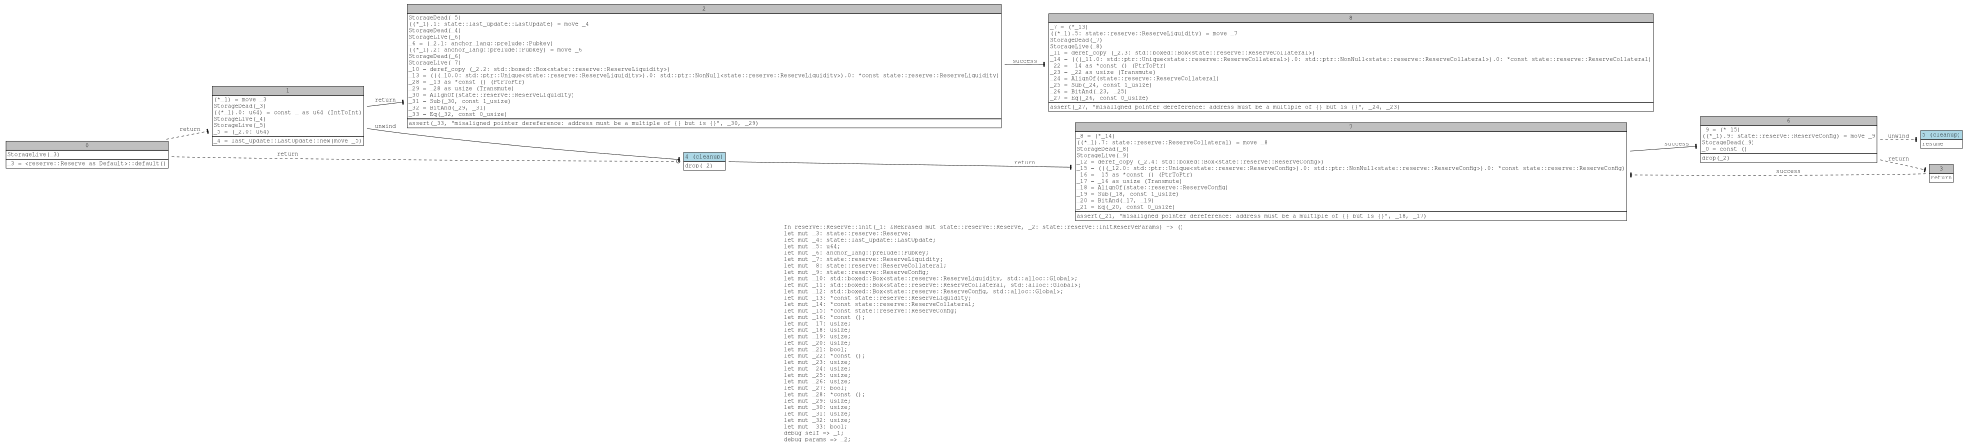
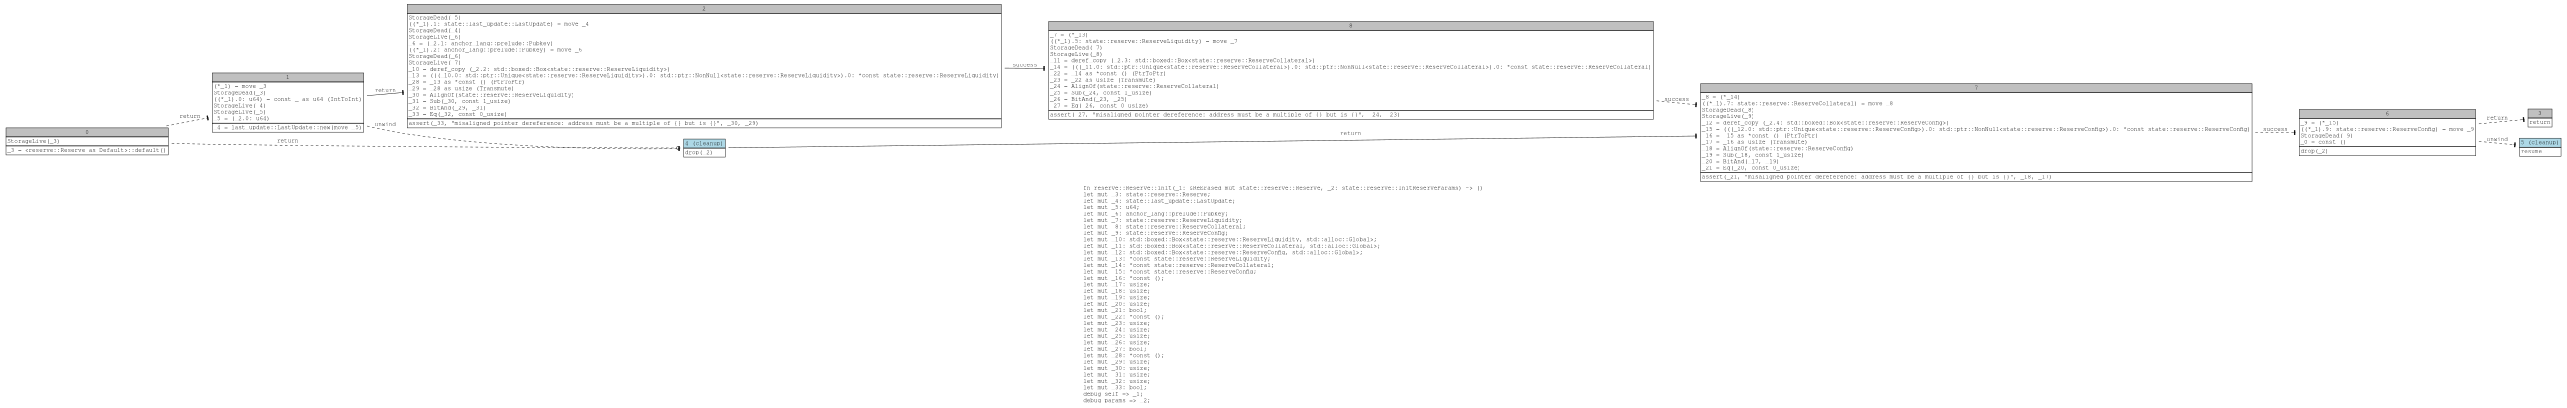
edge "1" -> "4 (cleanup)": style solid -> dashed
edge "7" -> "6": style solid -> dashed
edge "3" -> "7": now "8" -> "7"
